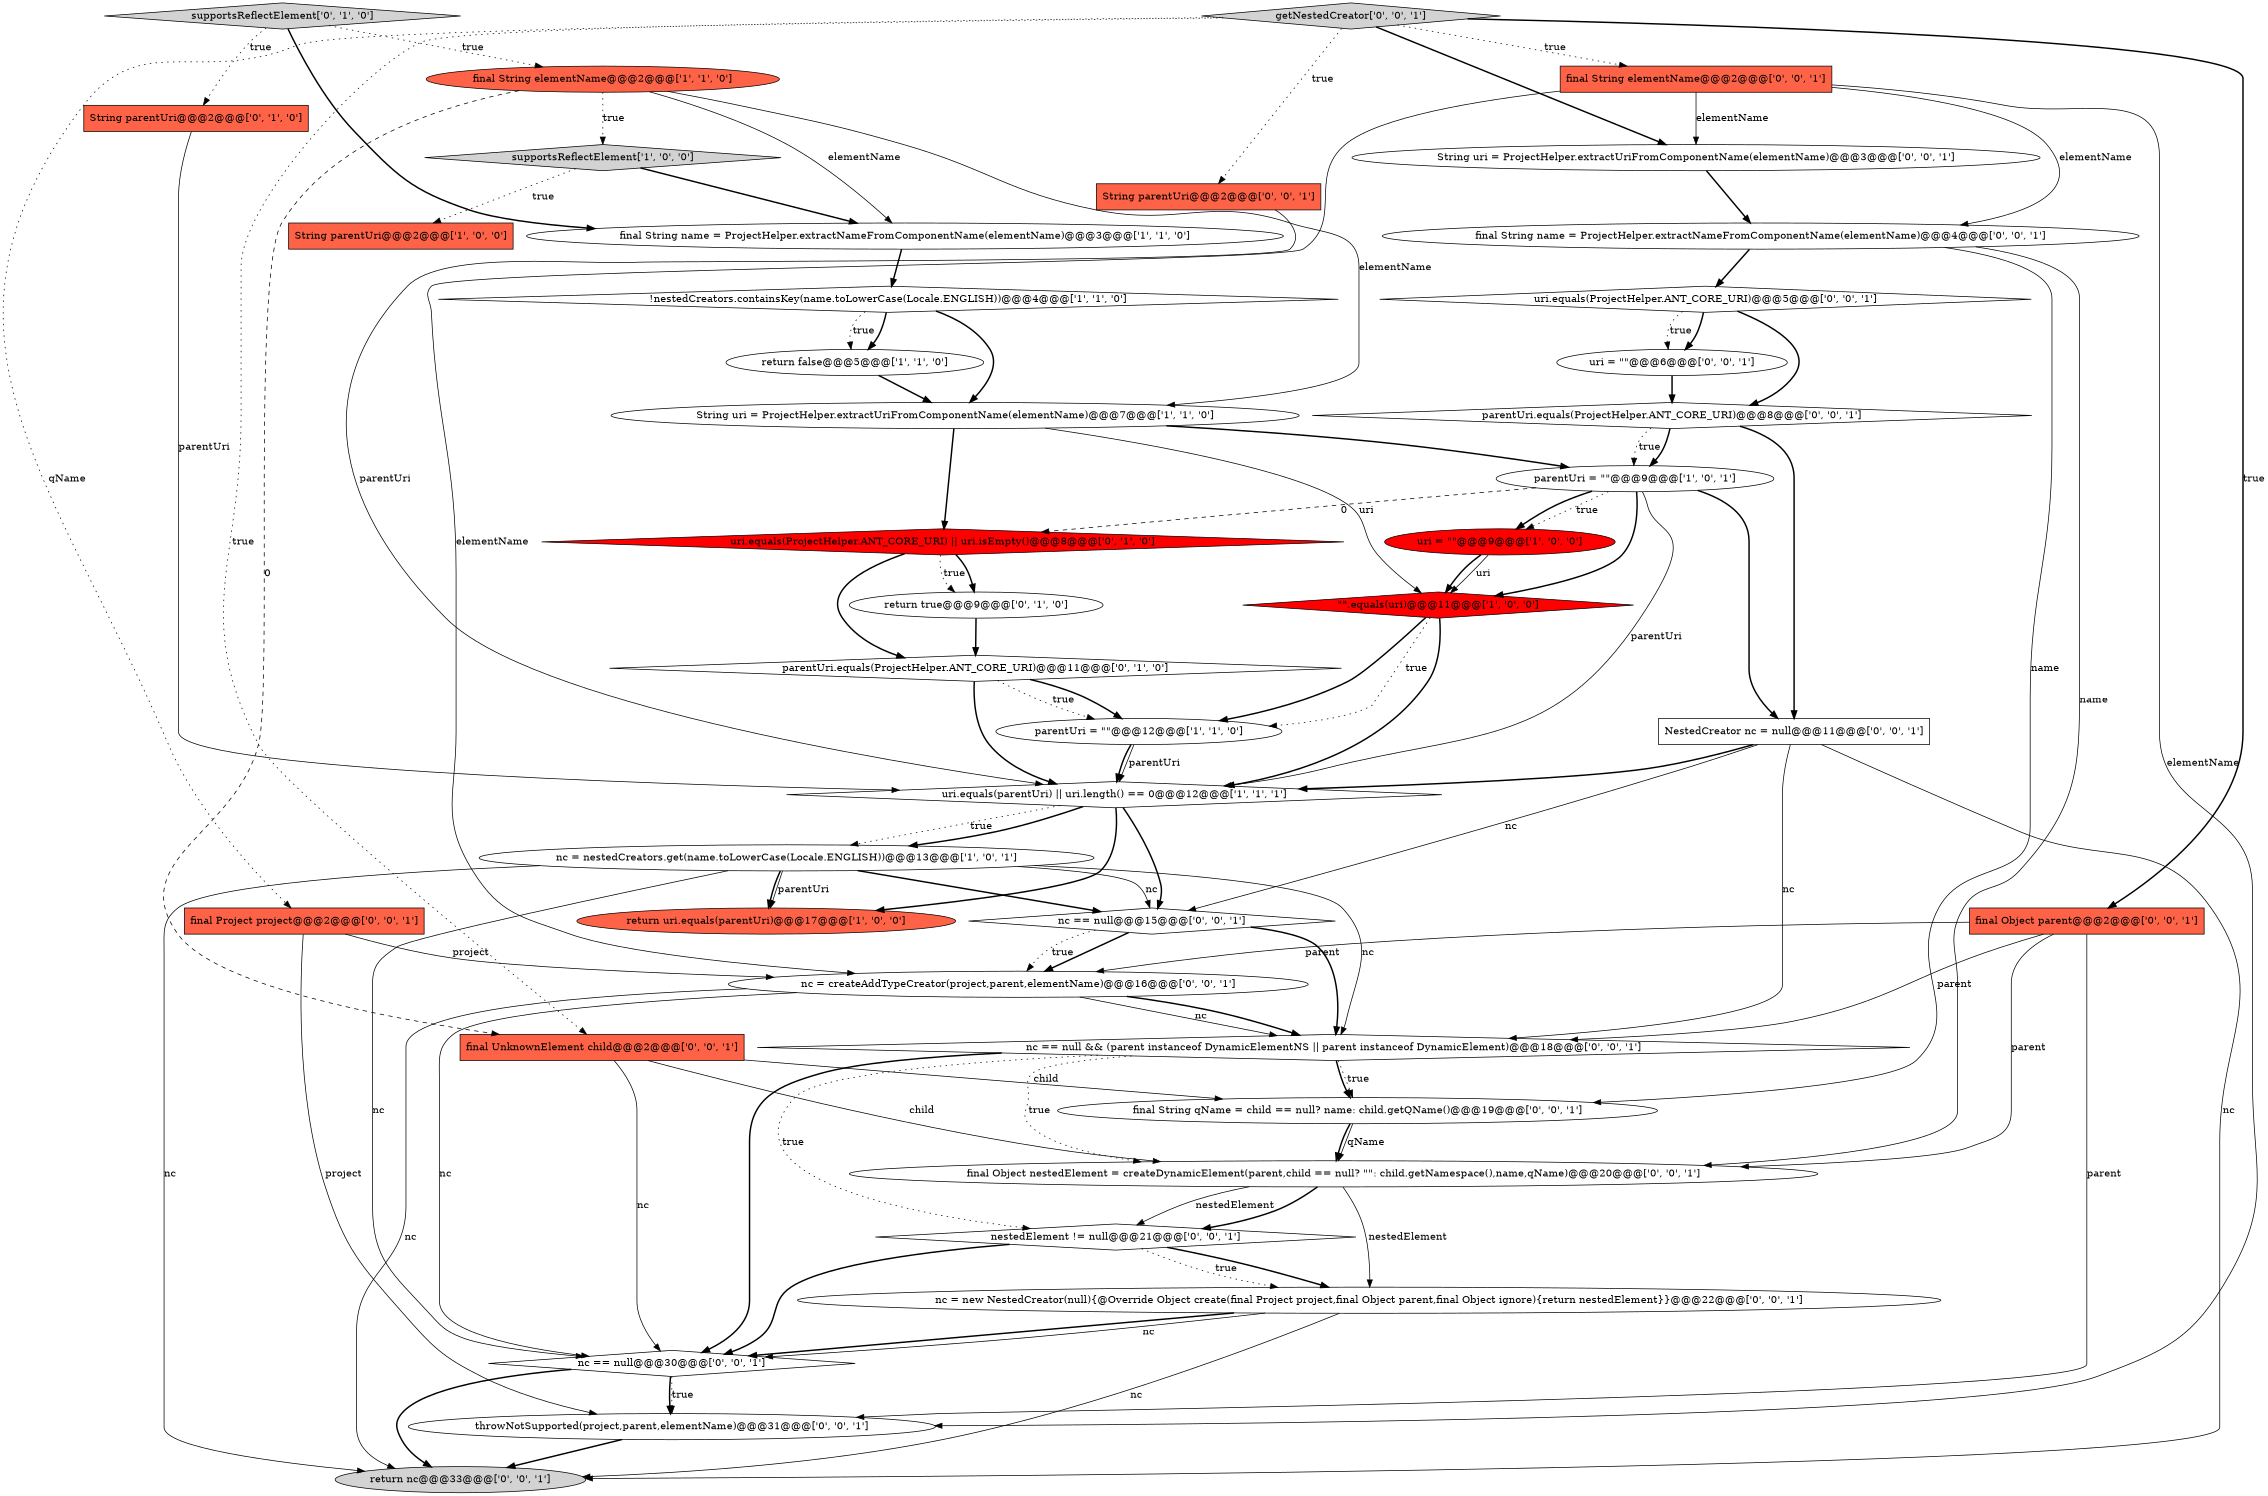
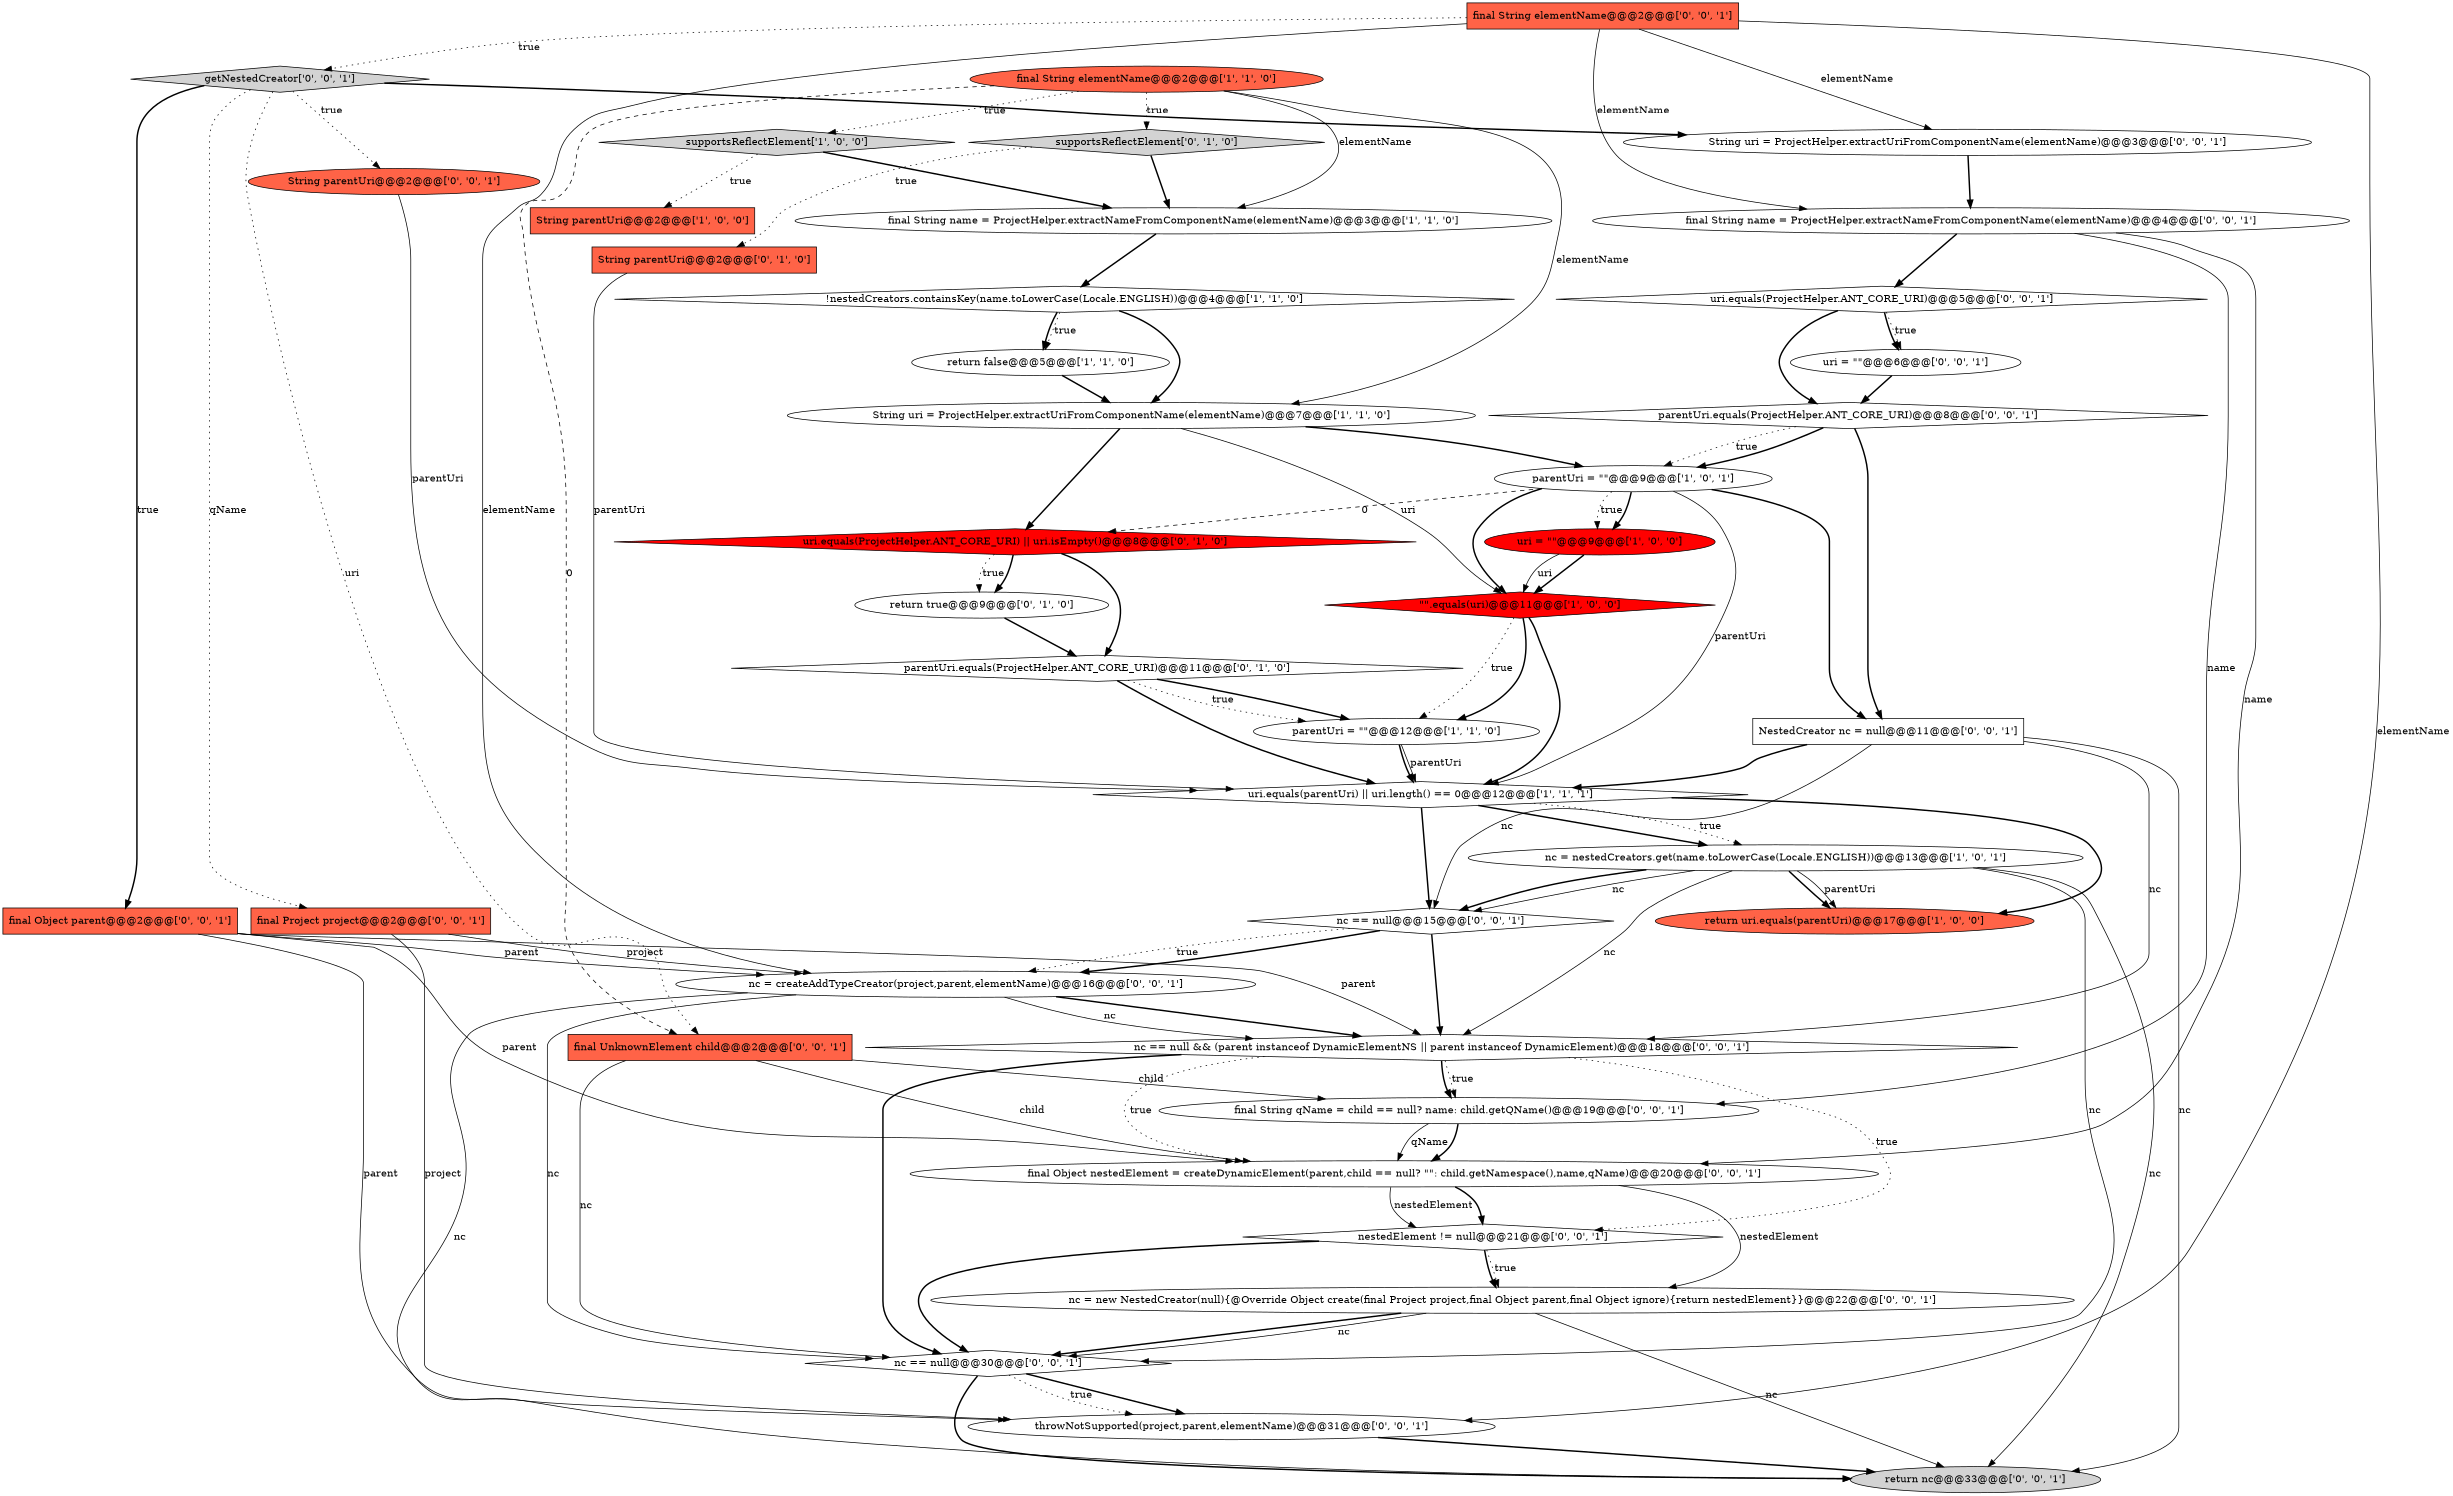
edge "getNestedCreator['0', '0', '1']" -> "final String elementName@@@2@@@['0', '0', '1']": reversed
edge "supportsReflectElement['0', '1', '0']" -> "final String elementName@@@2@@@['1', '1', '0']": reversed
node "String parentUri@@@2@@@['0', '0', '1']": shape box -> ellipse
edge "getNestedCreator['0', '0', '1']" -> "final UnknownElement child@@@2@@@['0', '0', '1']": label "true" -> "uri"
